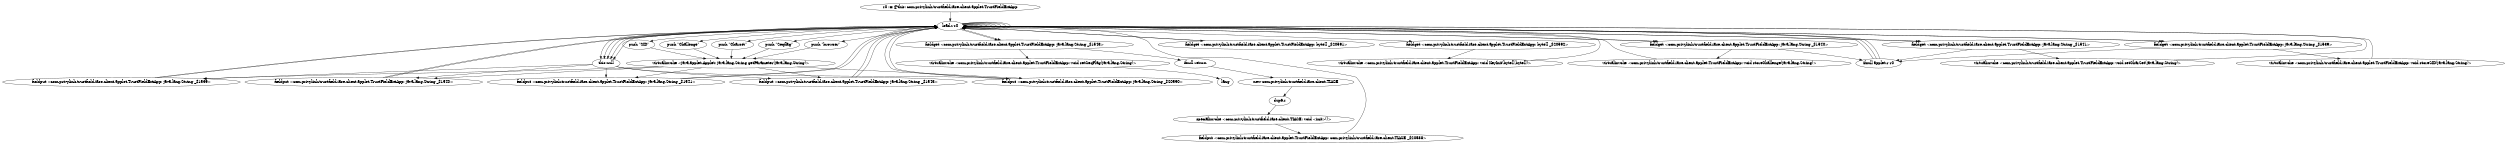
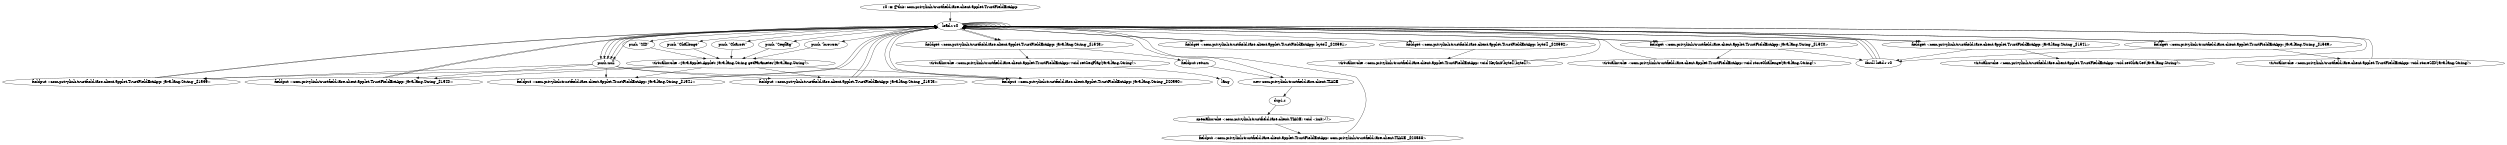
edge "load.r r0" -> "new com.privylink.trustfield.iase.client.TIASE": added
node "this null": label "this null" -> "push null"
node "ifnull return": label "ifnull return" -> "fieldput return"
node "ifnull applet.r r0": label "ifnull applet.r r0" -> "ifnull load.r r0"
node "dup6.r": label "dup6.r" -> "dup1.r"
